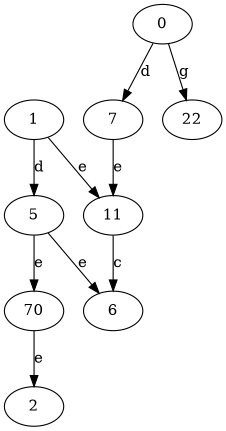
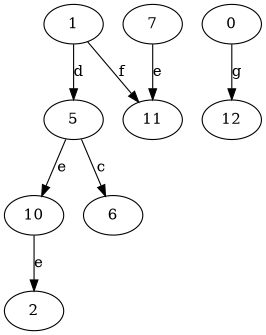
edge "0" -> "7": removed, label "d"
node "22": label "22" -> "12"
edge "1" -> "11": label "e" -> "f"
edge "11" -> "6": removed, label "c"
edge "5" -> "6": label "e" -> "c"
node "70": label "70" -> "10"
